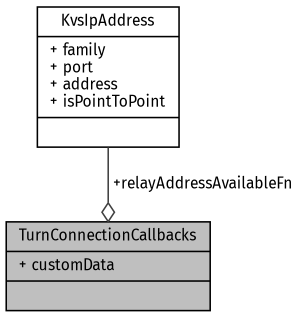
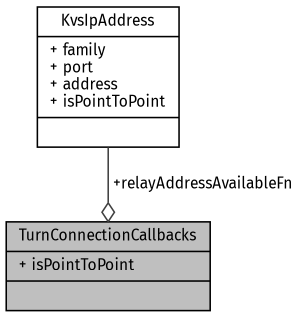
node "TurnConnectionCallbacks": text "+ customData" -> "+ isPointToPoint"
